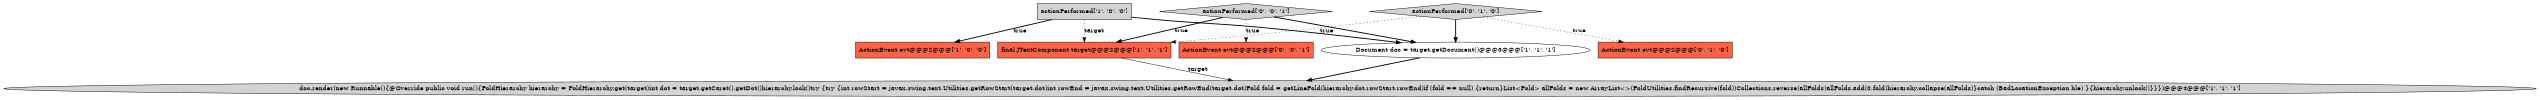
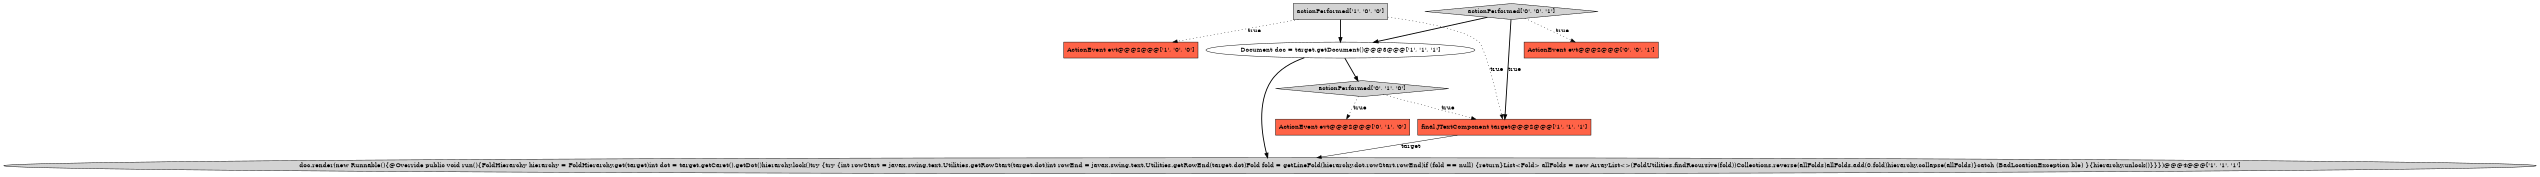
edge "actionPerformed['0', '1', '0']" -> "Document doc = target.getDocument()@@@3@@@['1', '1', '1']": reversed
edge "actionPerformed['1', '0', '0']" -> "ActionEvent evt@@@2@@@['1', '0', '0']": style bold -> dotted
edge "actionPerformed['1', '0', '0']" -> "final JTextComponent target@@@2@@@['1', '1', '1']": label "target" -> "true"
